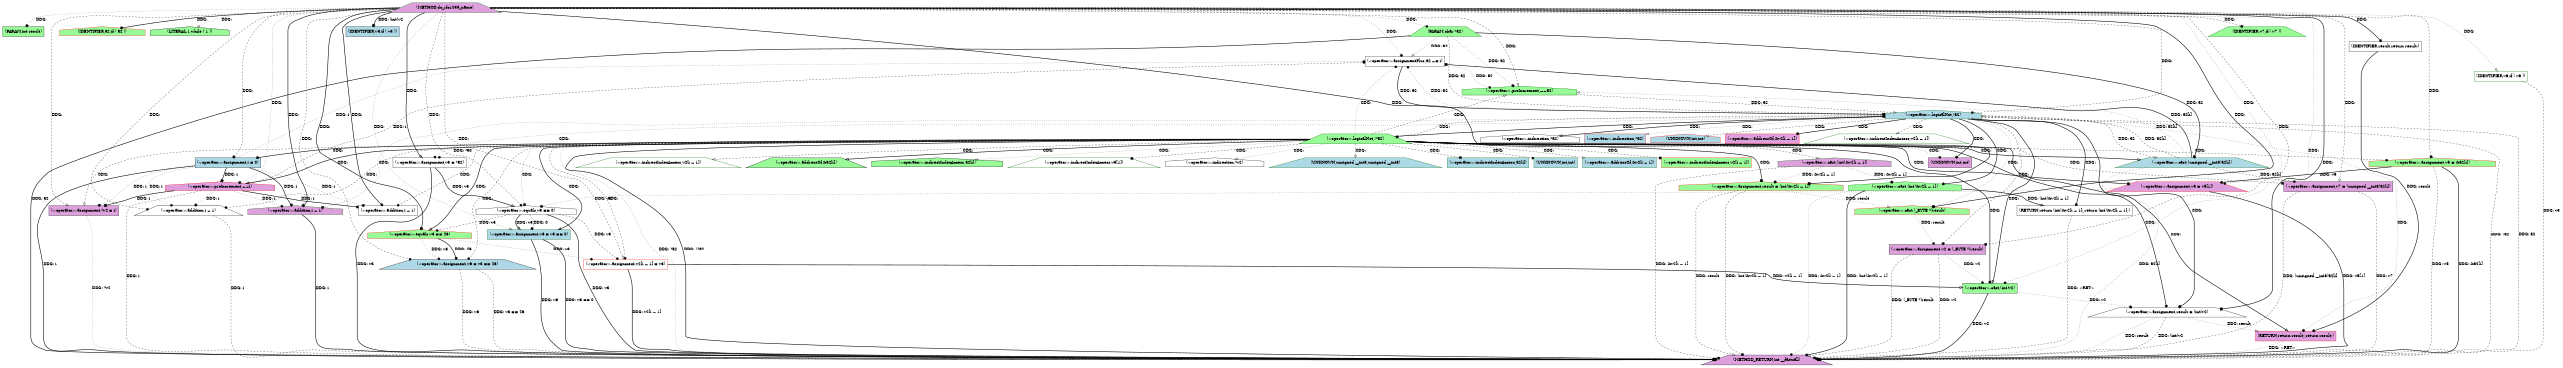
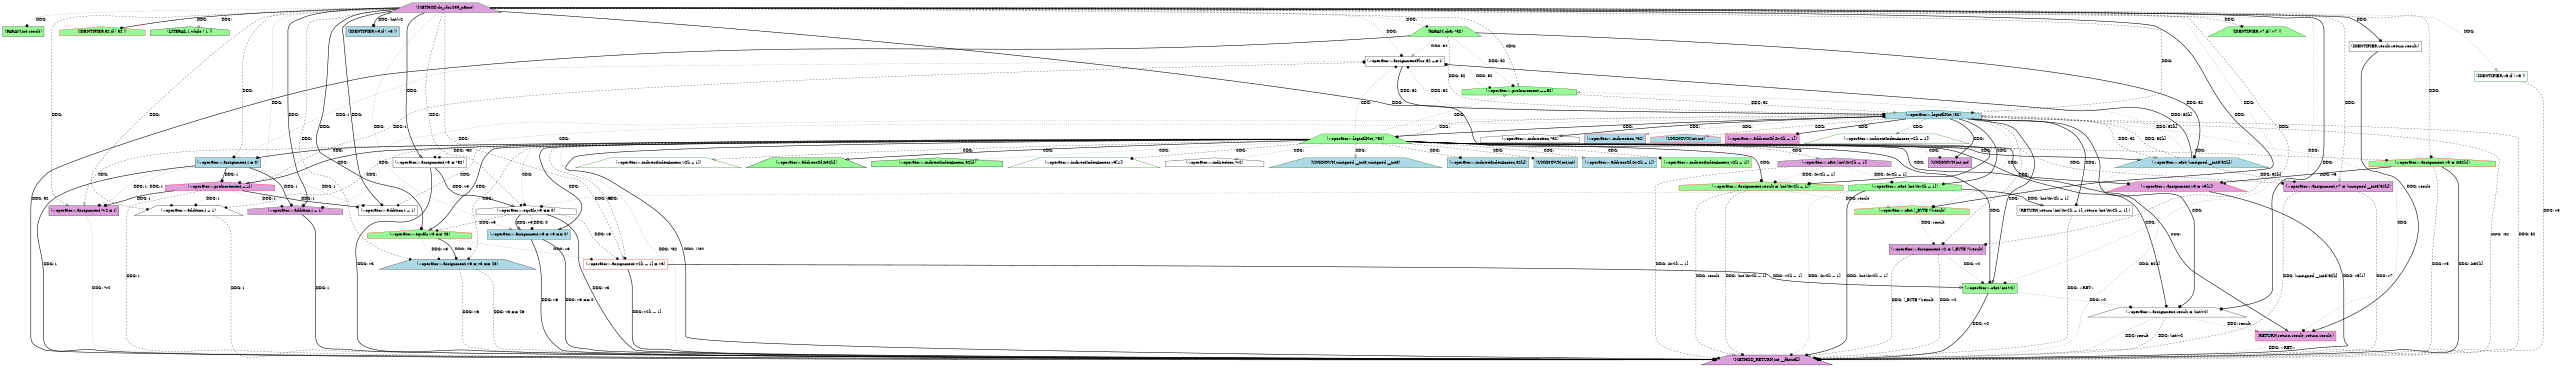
edge "(METHOD,do_rfc1035_name)" -> "(<operator>.preIncrement,++a2)": label "DDG: " -> "CDG: "
edge "(<operator>.logicalNot,!*a2)" -> "(<operator>.preIncrement,++a2)": style dashed -> dotted
